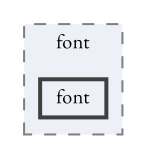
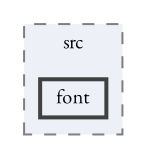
cluster "font": label "font" -> "src"
